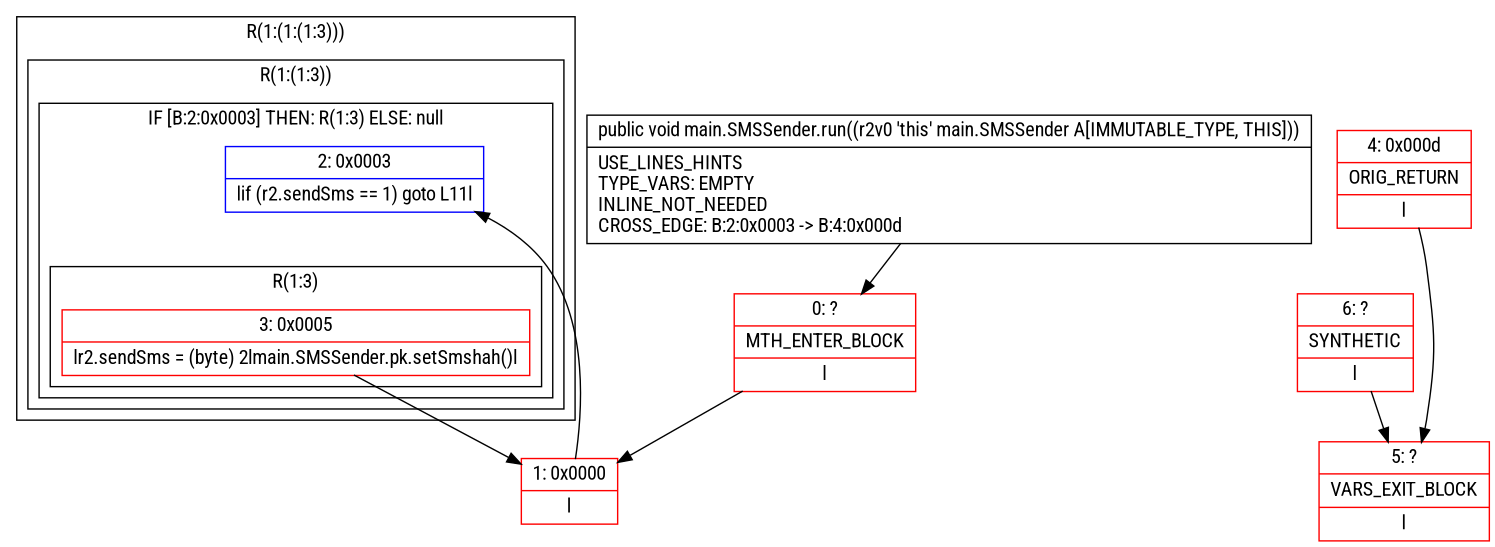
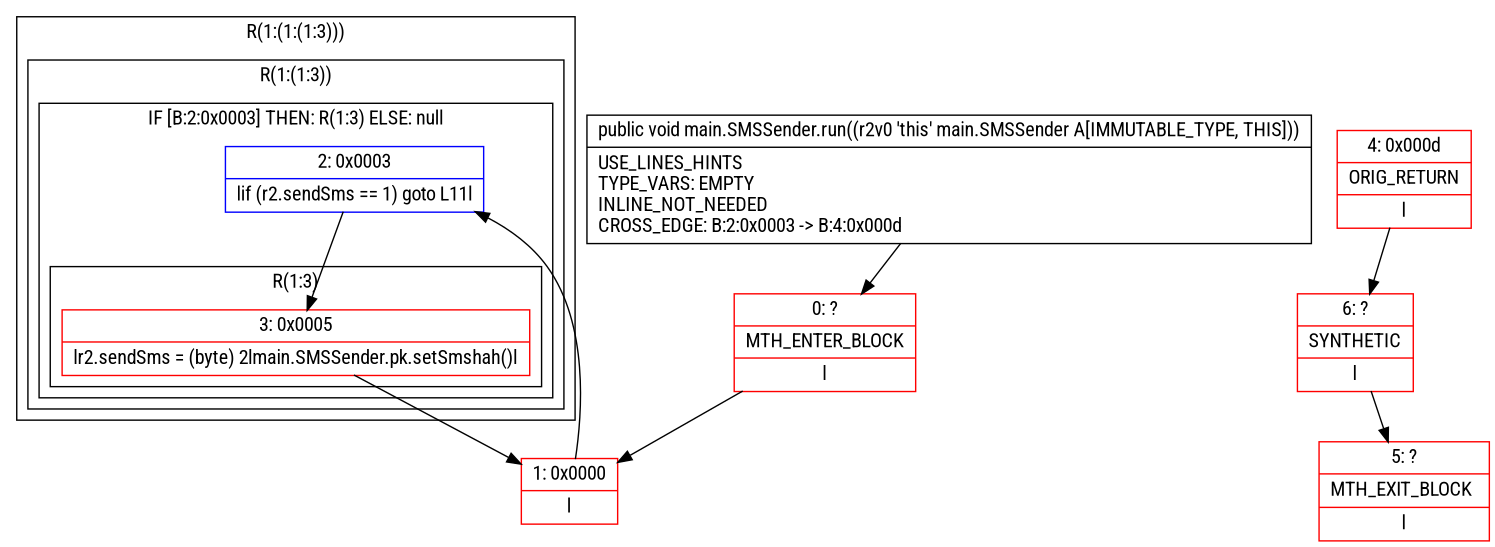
edge "2: 0x0003" -> "3: 0x0005": added
edge "4: 0x000d" -> "5: ?": now "4: 0x000d" -> "6: ?"
node "5: ?": text "VARS_EXIT_BLOCK" -> "MTH_EXIT_BLOCK"
